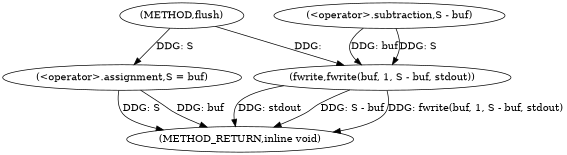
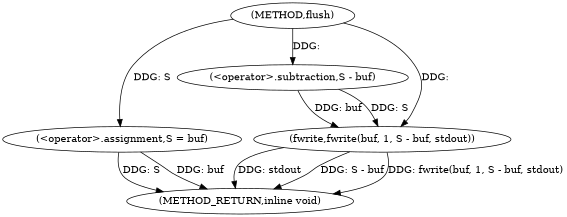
edge "(METHOD,flush)" -> "(<operator>.subtraction,S - buf)": added, label "DDG:"
